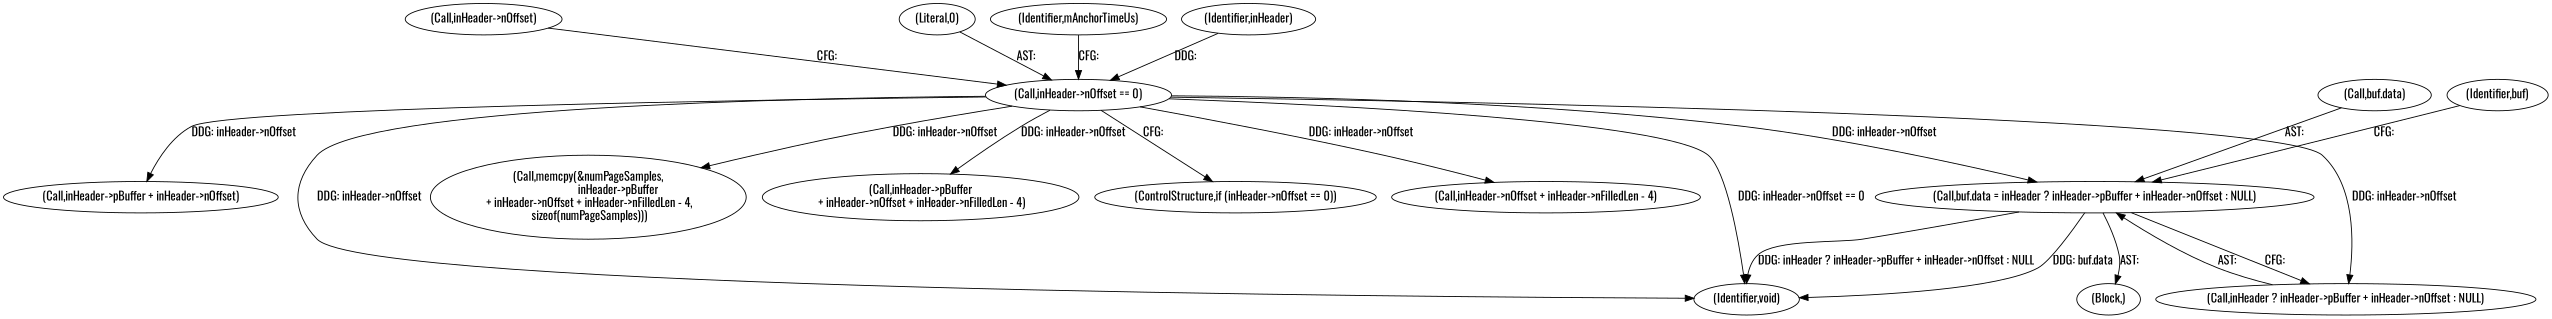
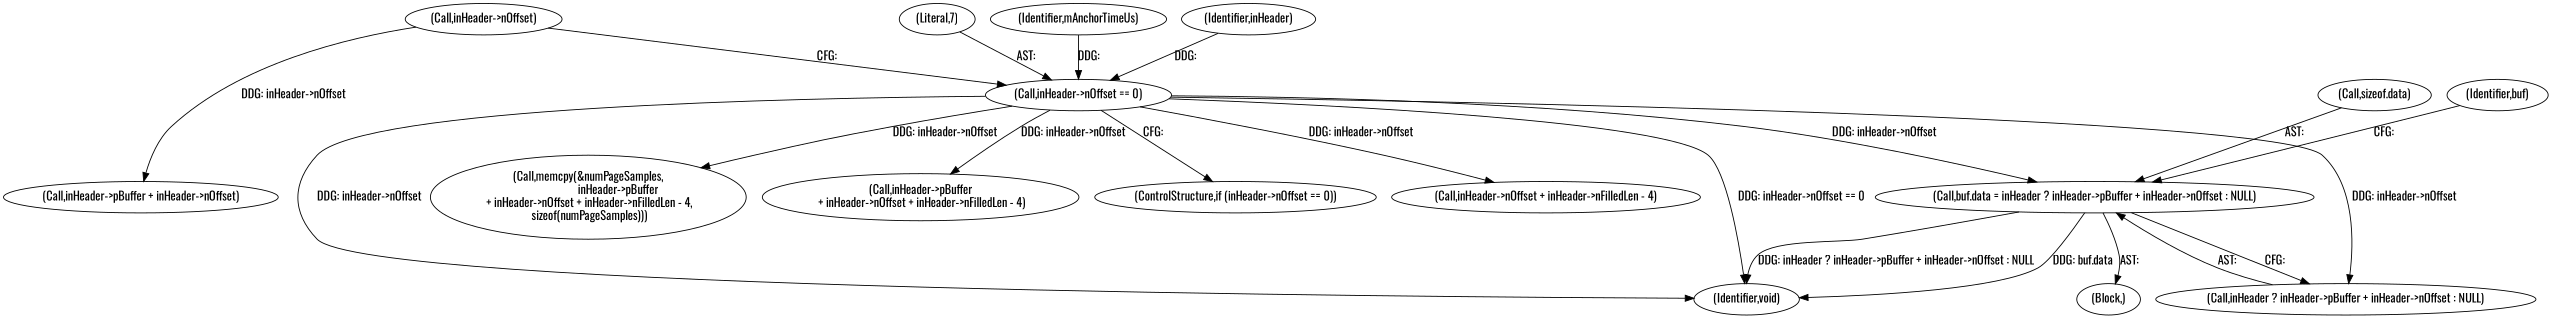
node "(Literal,0)": label "(Literal,0)" -> "(Literal,7)"
edge "(Identifier,mAnchorTimeUs)" -> "(Call,inHeader->nOffset == 0)": label "CFG: " -> "DDG: "
node "(Call,buf.data)": label "(Call,buf.data)" -> "(Call,sizeof.data)"
edge "(Call,inHeader->nOffset == 0)" -> "(Call,inHeader->pBuffer + inHeader->nOffset)": now "(Call,inHeader->nOffset)" -> "(Call,inHeader->pBuffer + inHeader->nOffset)"
